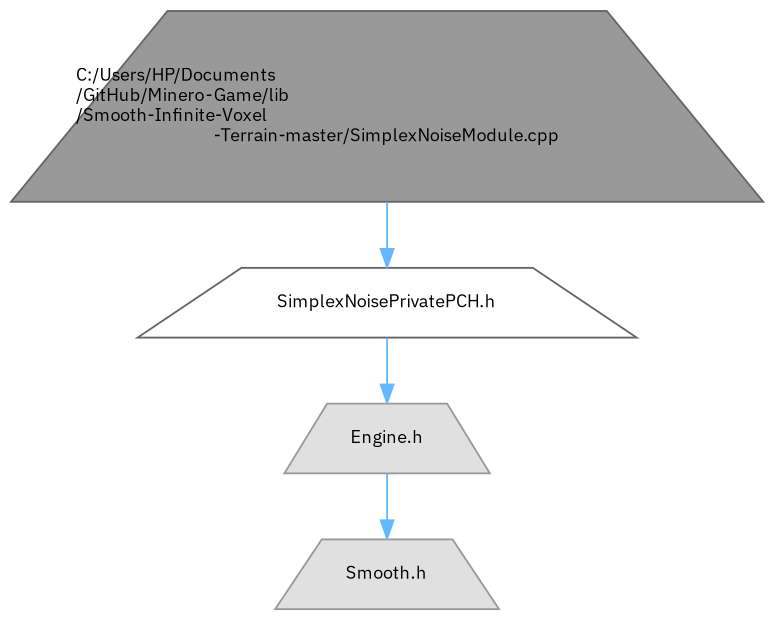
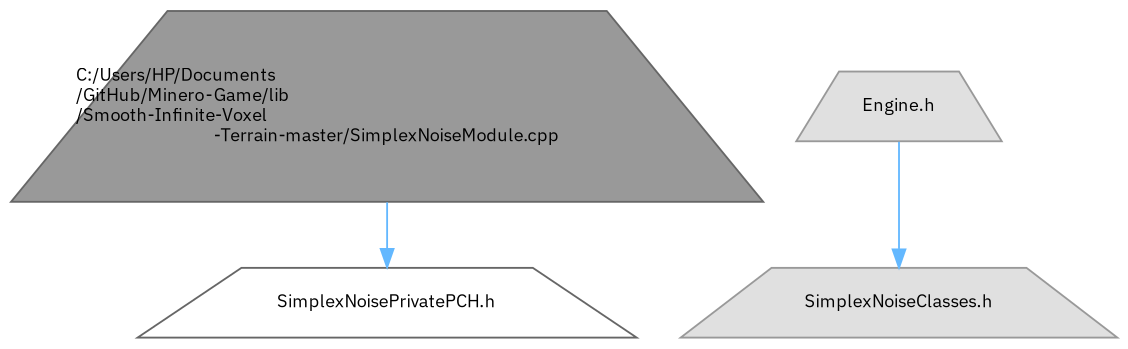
edge "SimplexNoisePrivatePCH.h" -> "Engine.h": removed
node "Smooth.h": label "Smooth.h" -> "SimplexNoiseClasses.h"
